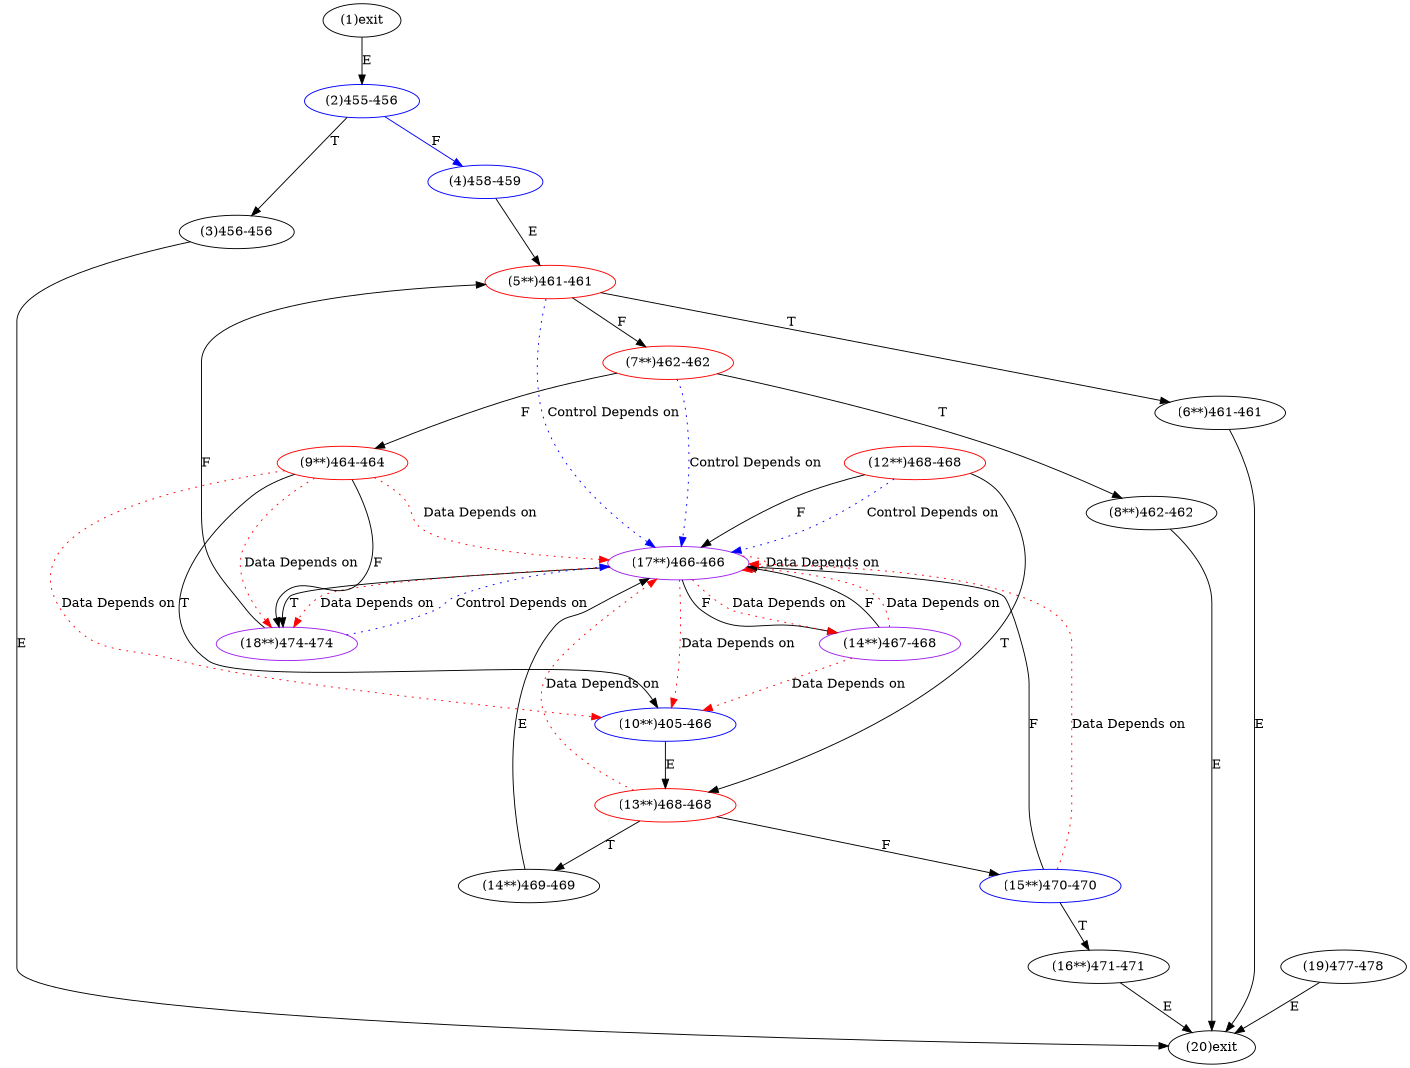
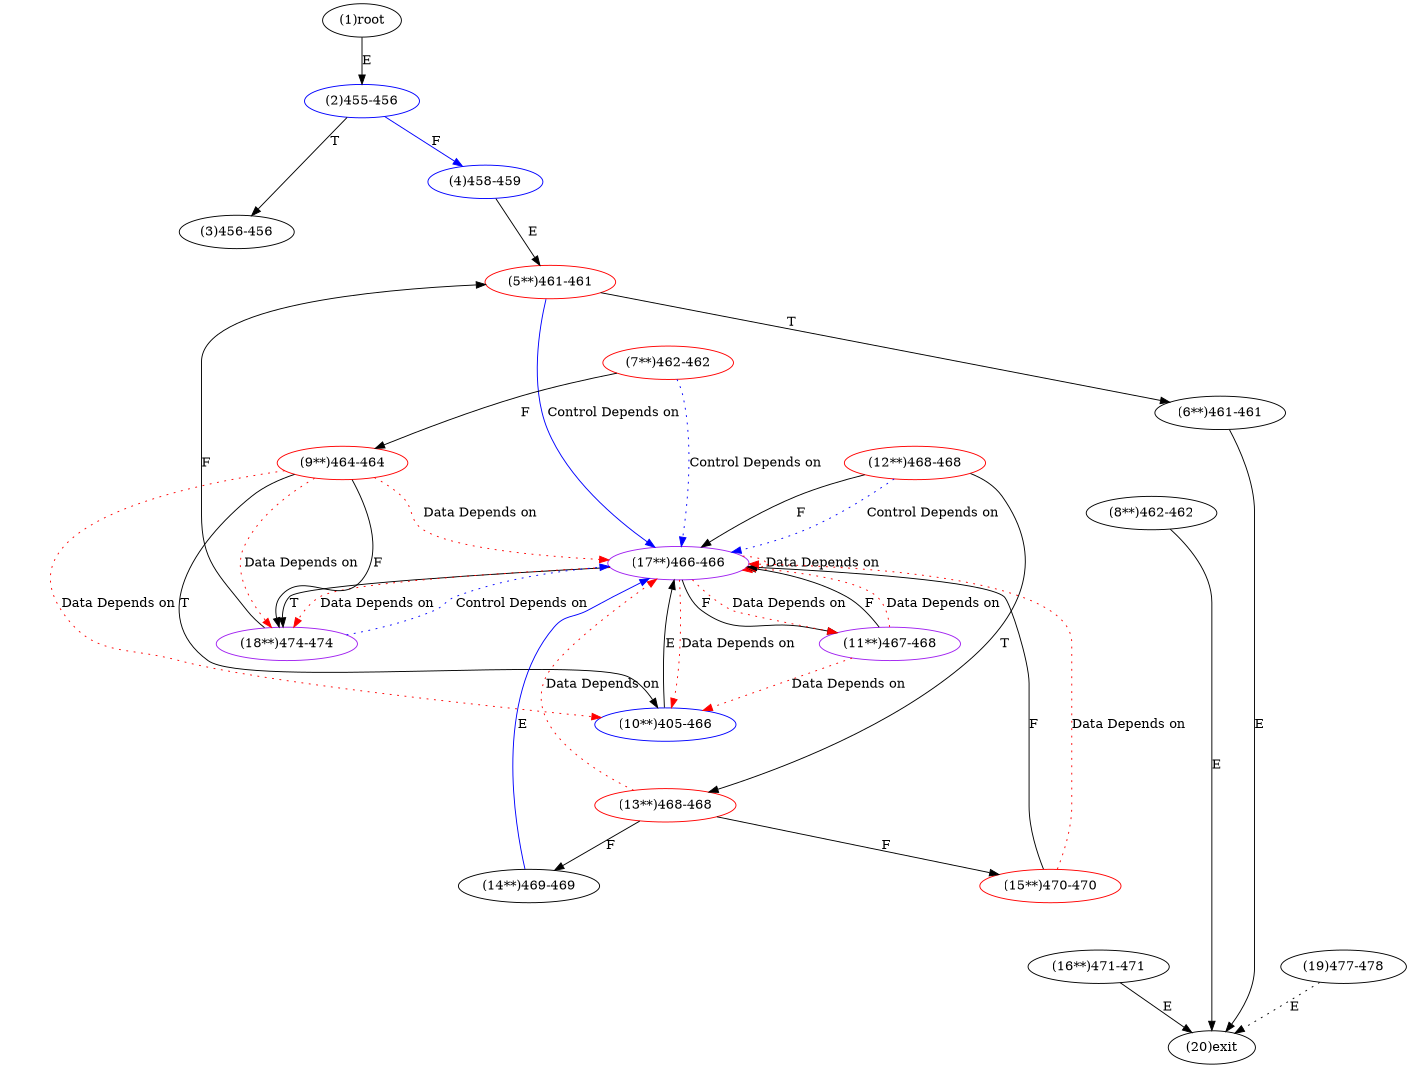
node "(1)exit": label "(1)exit" -> "(1)root"
edge "(5**)461-461" -> "(7**)462-462": removed, label "F"
edge "(7**)462-462" -> "(8**)462-462": removed, label "T"
edge "(5**)461-461" -> "(17**)466-466": style dotted -> solid
node "(14**)467-468": label "(14**)467-468" -> "(11**)467-468"
edge "(14**)469-469" -> "(17**)466-466": color black -> blue
edge "(10**)405-466" -> "(13**)468-468": now "(10**)405-466" -> "(17**)466-466"
edge "(13**)468-468" -> "(14**)469-469": label "T" -> "F"
node "(15**)470-470": color blue -> red
edge "(15**)470-470" -> "(16**)471-471": removed, label "T"
edge "(3)456-456" -> "(20)exit": removed, label "E"
edge "(19)477-478" -> "(20)exit": style solid -> dotted
